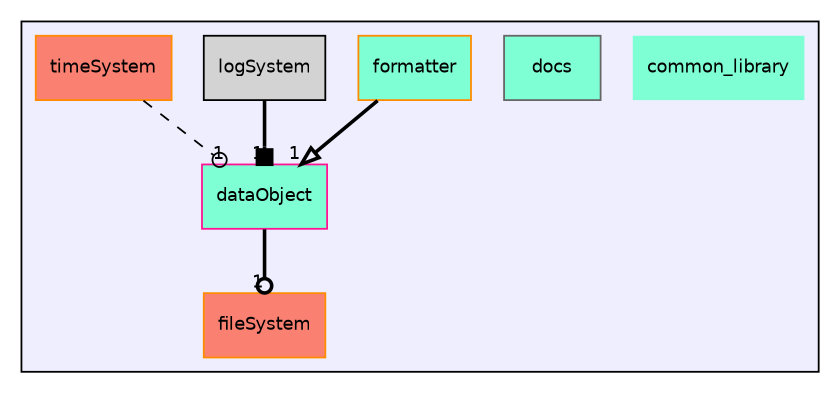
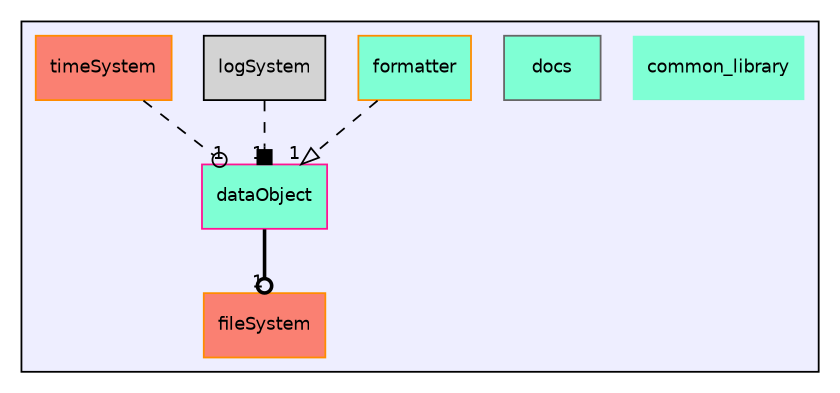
edge "logSystem" -> "dataObject": style bold -> dashed
edge "formatter" -> "dataObject": style bold -> dashed
